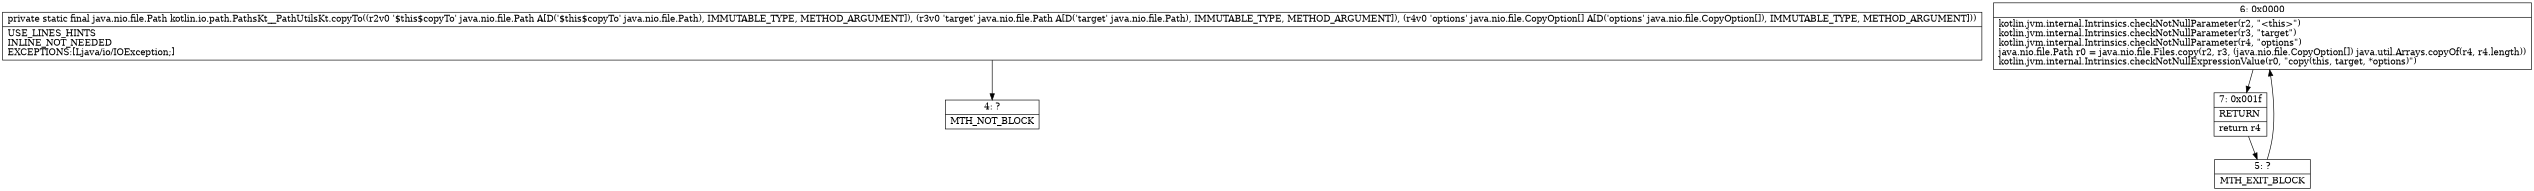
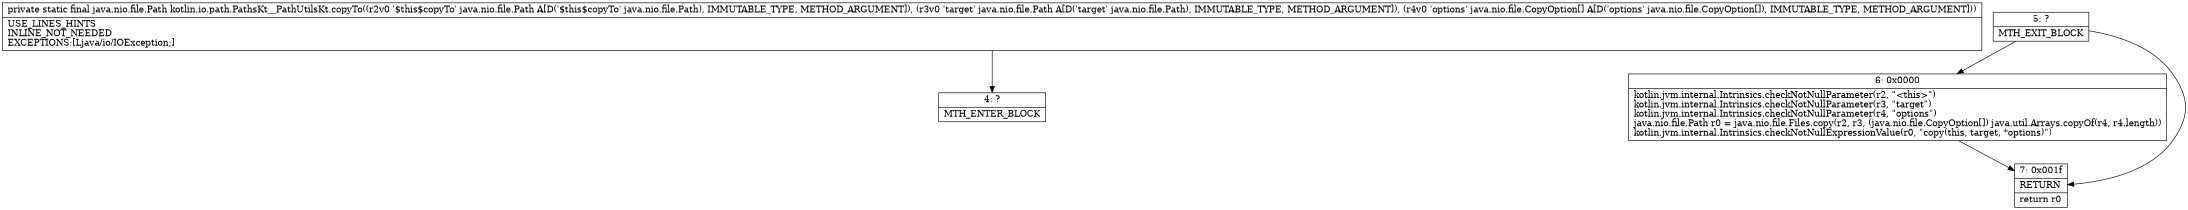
node "4: ?": text "MTH_NOT_BLOCK" -> "MTH_ENTER_BLOCK"
node "7: 0x001f": text "return r4" -> "return r0"
edge "7: 0x001f" -> "5: ?": reversed
